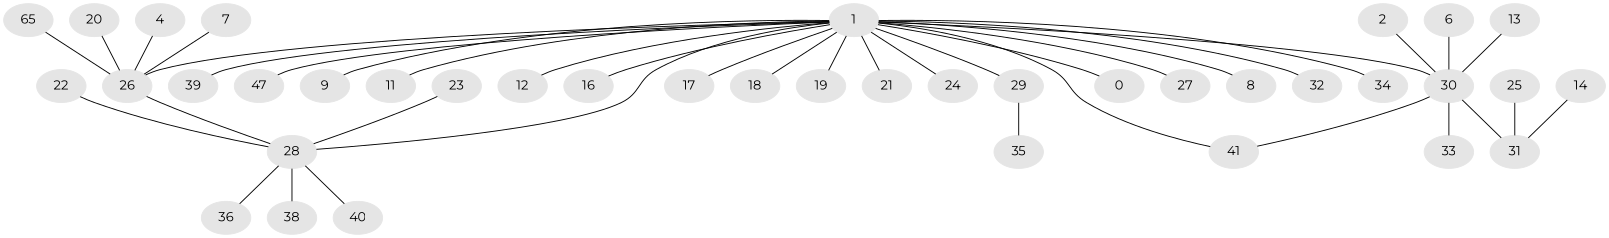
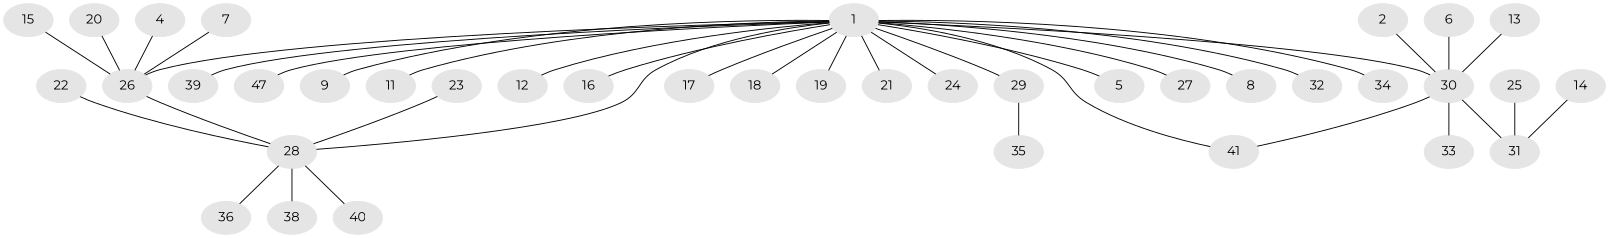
node "65": label "65" -> "15"
node "0": label "0" -> "5"
